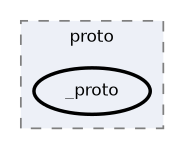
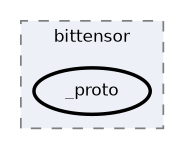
cluster "proto": label "proto" -> "bittensor"
